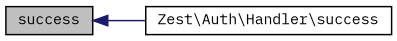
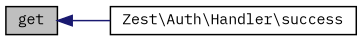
node "success": label "success" -> "get"
